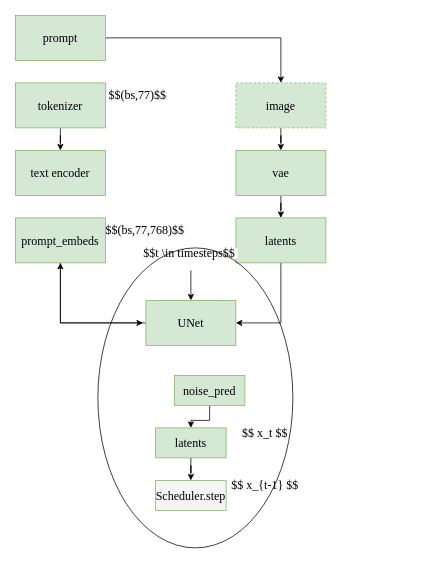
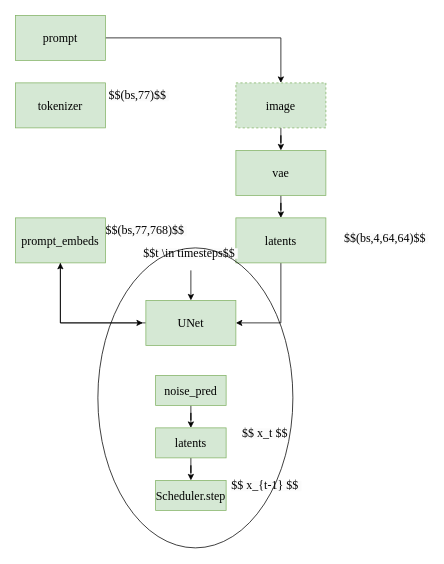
edge "tokenizer" -> "text encoder": removed
node "text encoder": removed
node "$$(bs,4,64,64)$$": added
node "noise_pred": moved (210, 390) -> (191, 390)
node "Scheduler.step": fillcolor #f5f5f5 -> #d5e8d4
